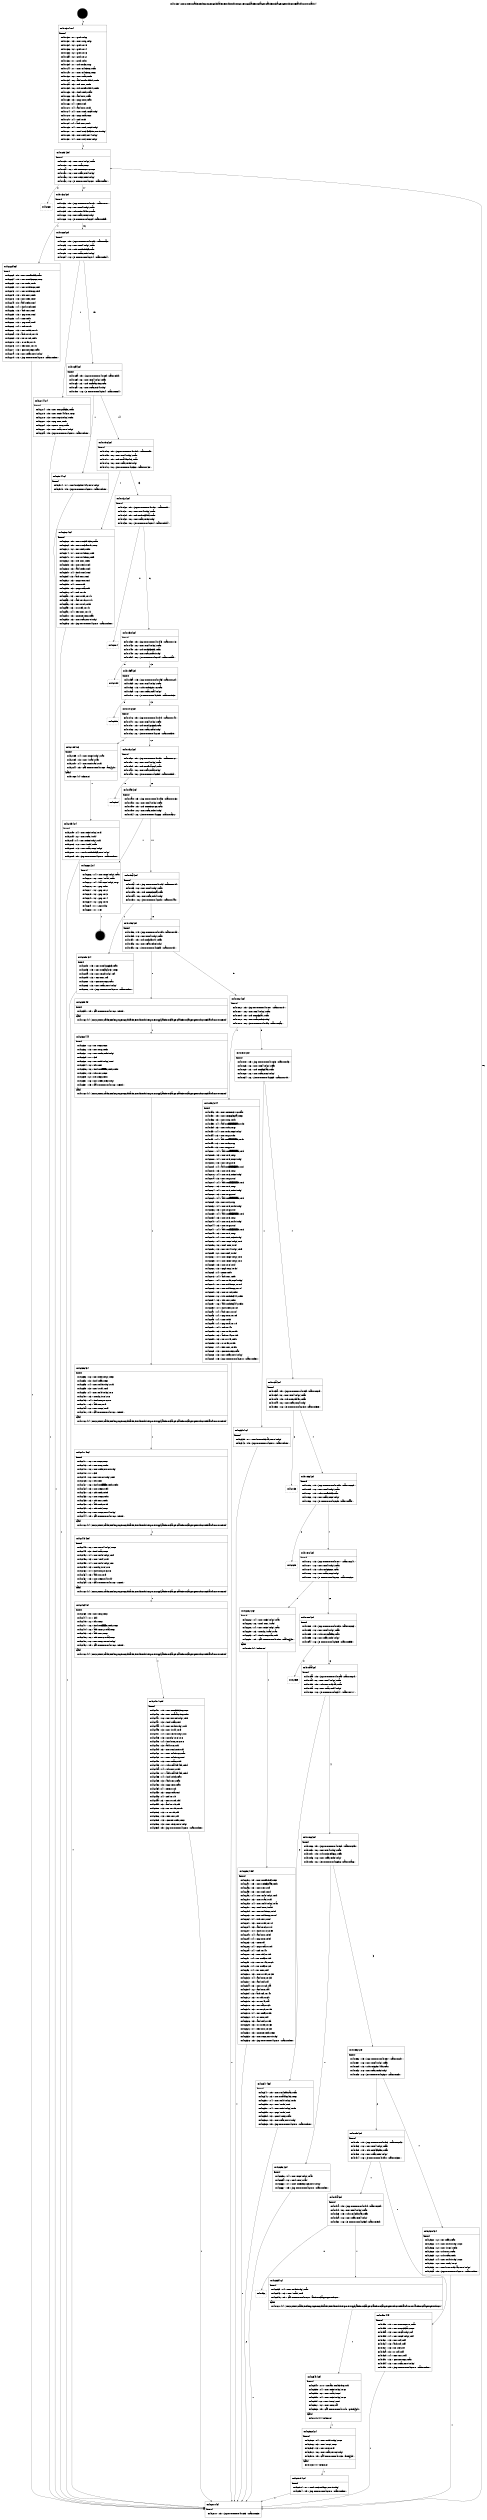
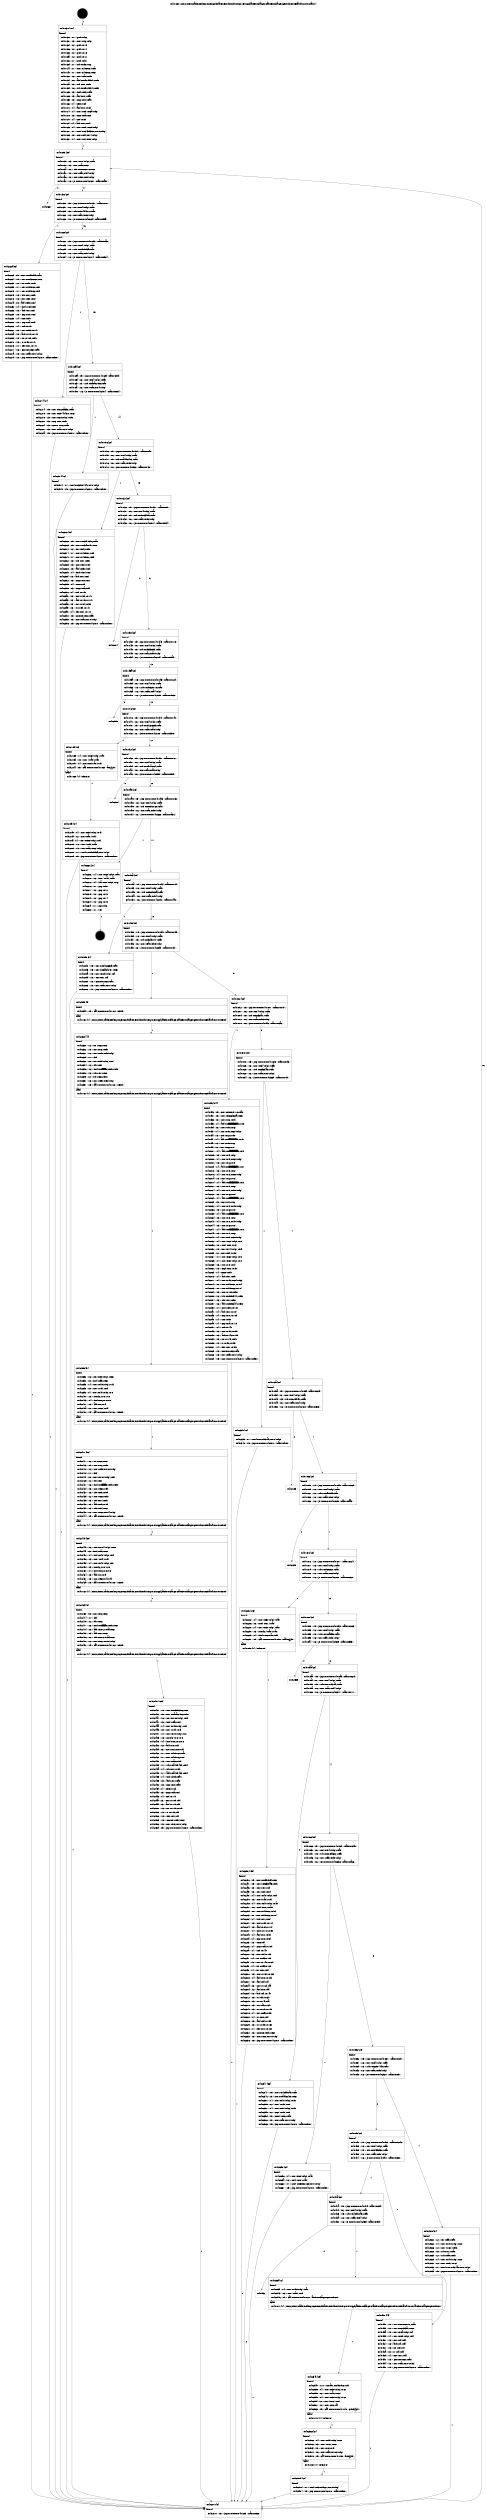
node "0x4021dd": removed
